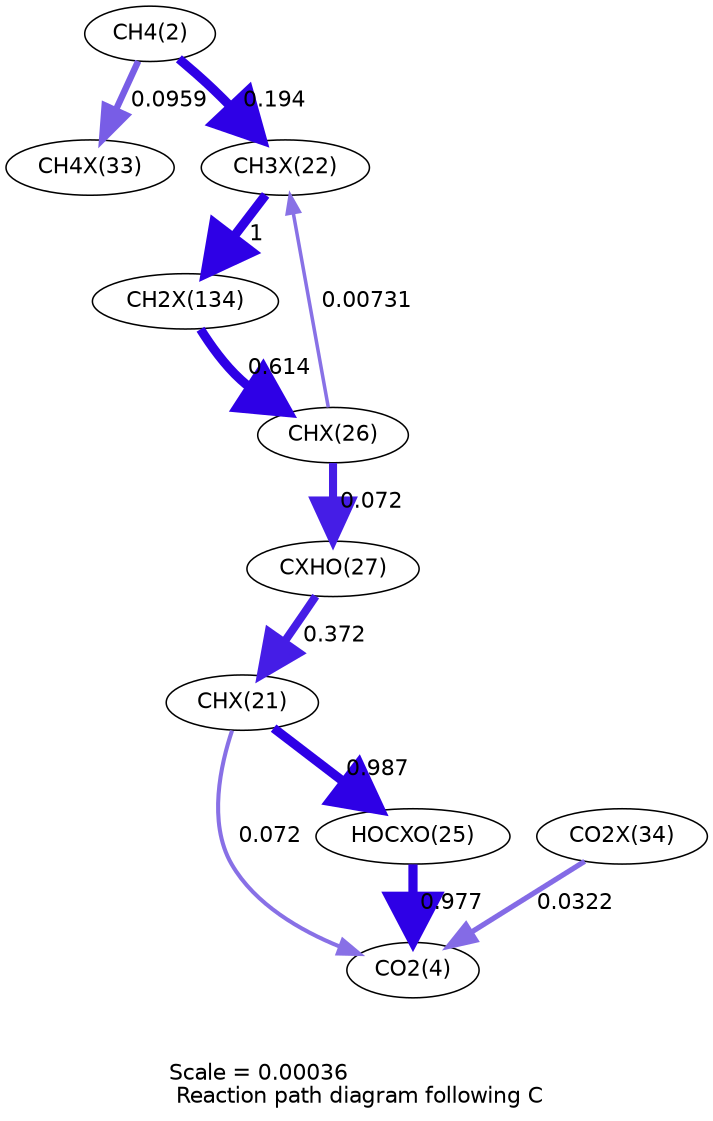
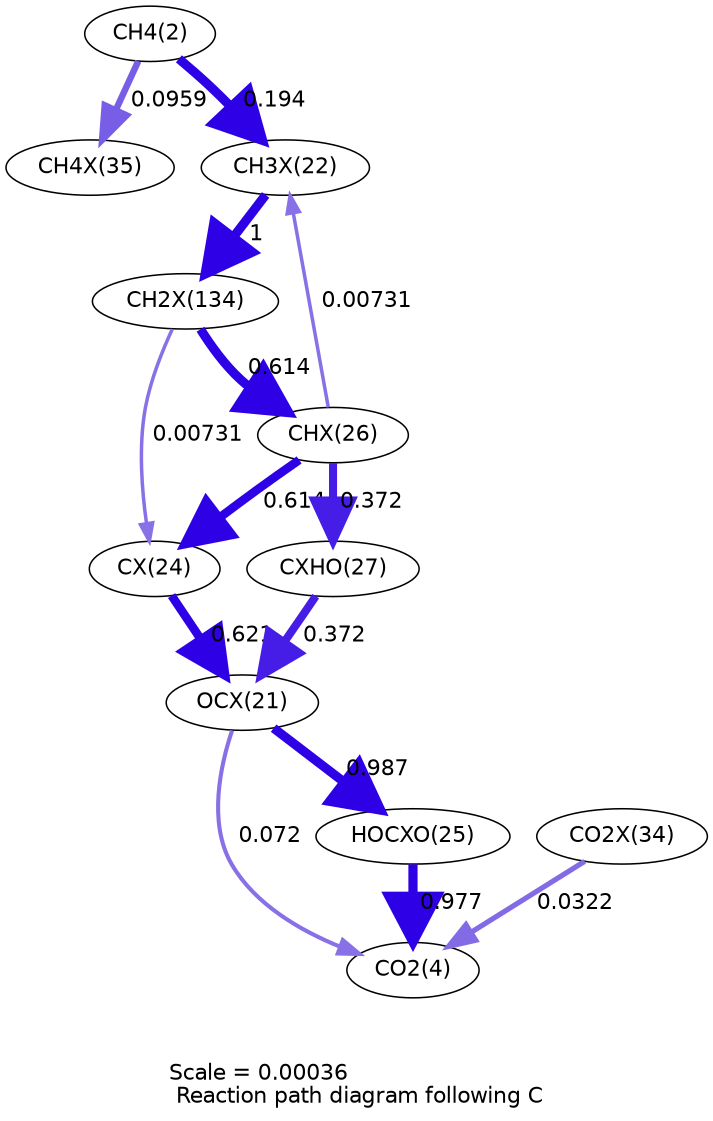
node "CH4X(33)": label "CH4X(33)" -> "CH4X(35)"
edge "CHX(26)" -> "CXHO(27)": label " 0.072" -> " 0.372"
node "CX(24)": added
node "CHX(21)": label "CHX(21)" -> "OCX(21)"
